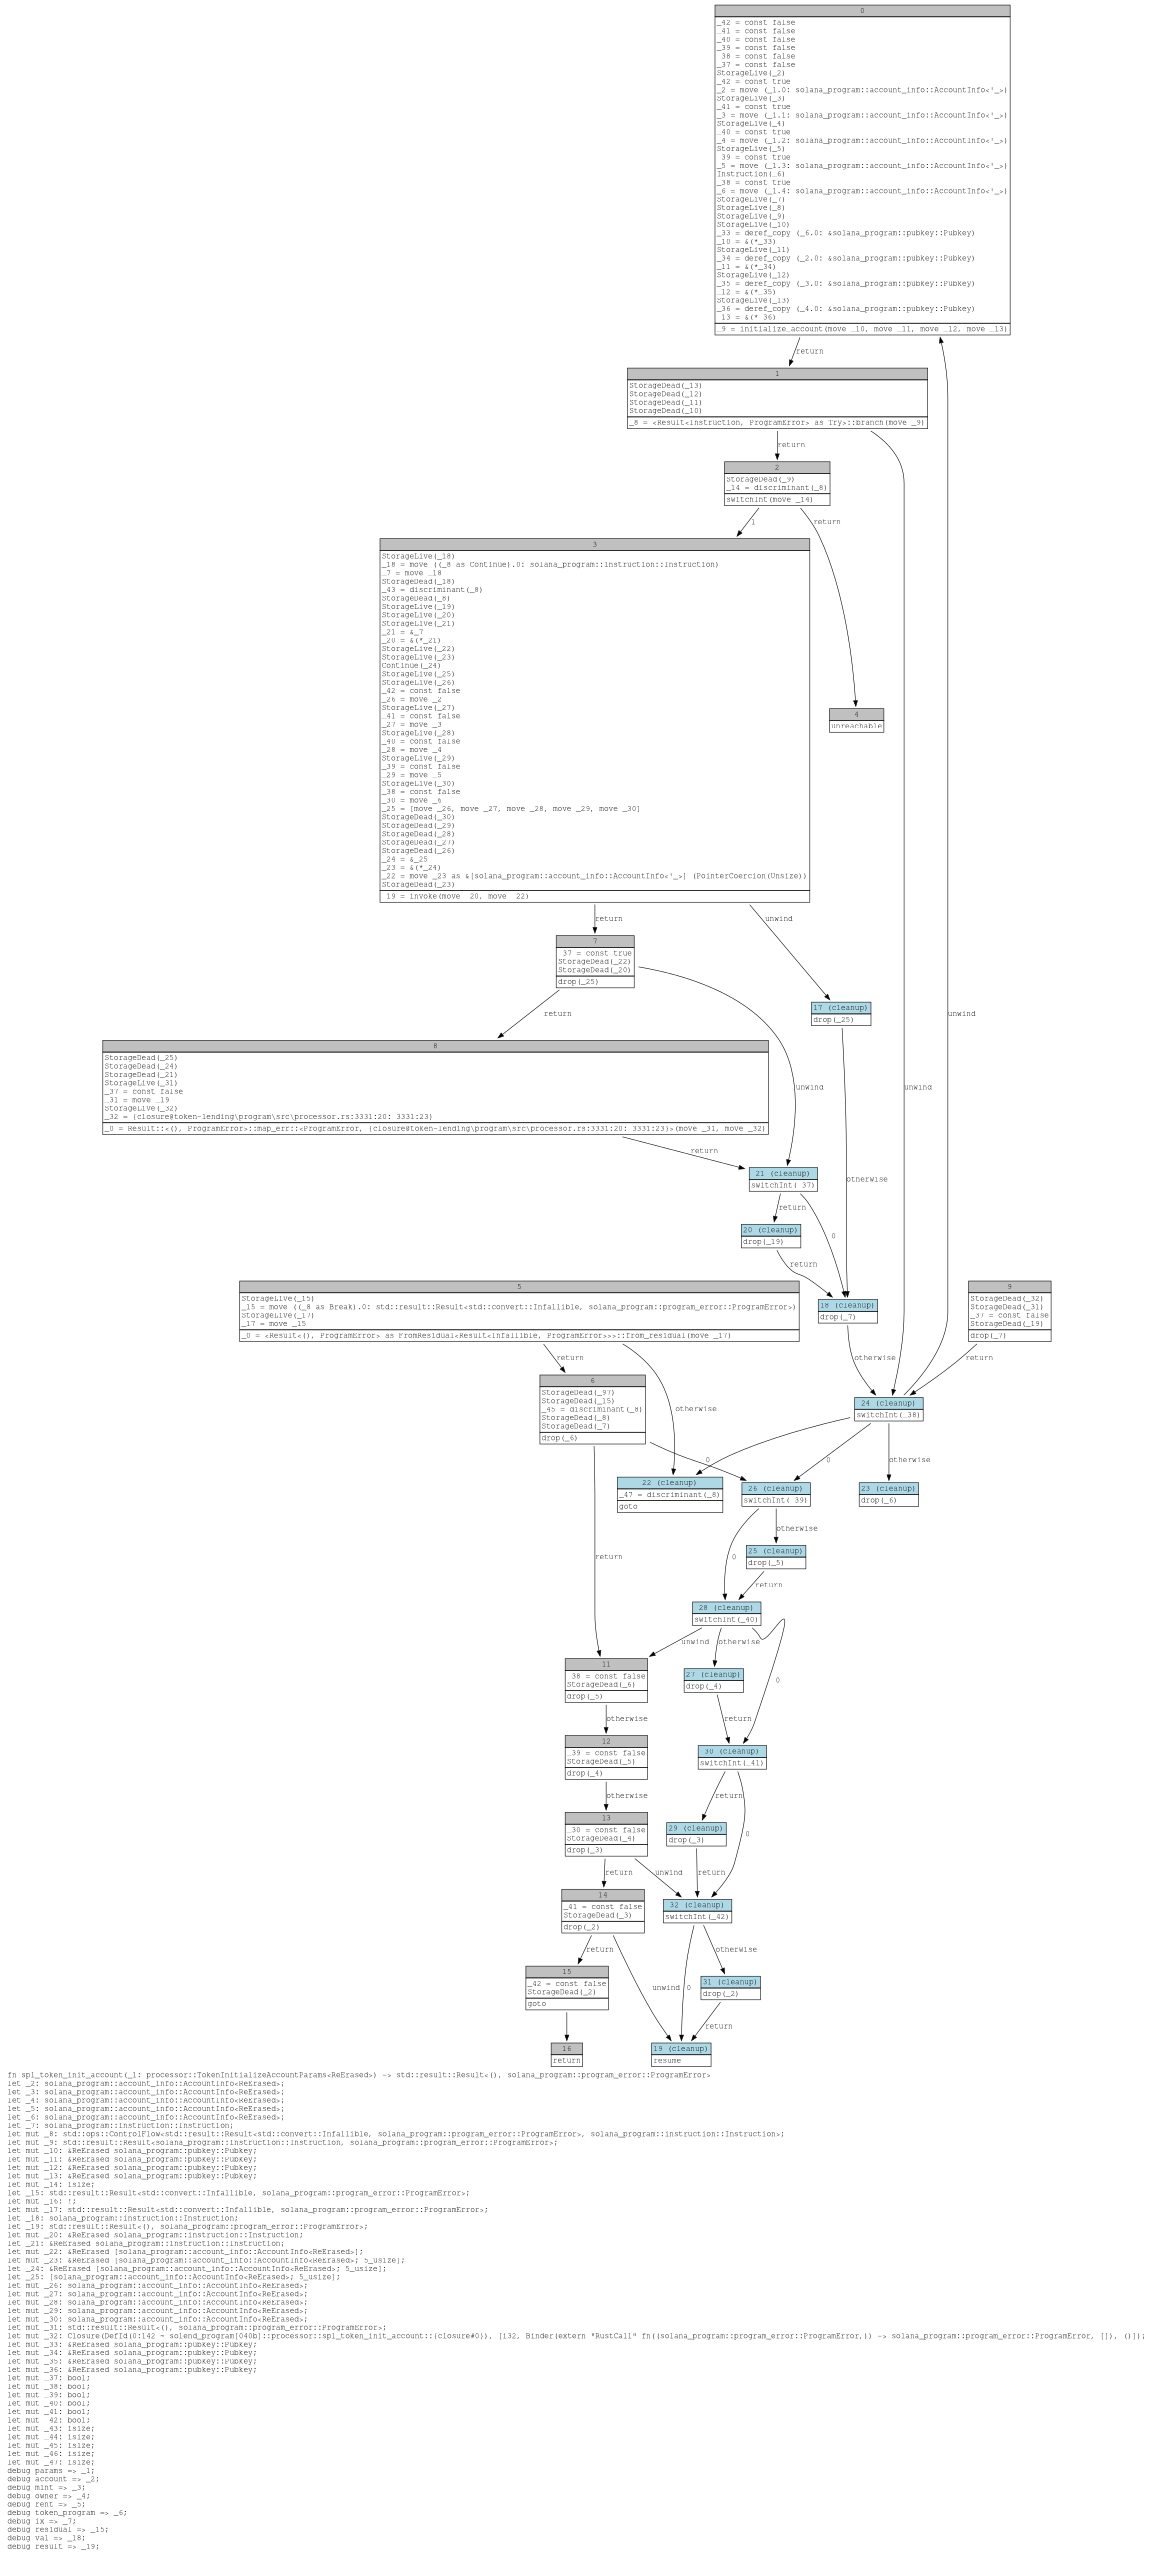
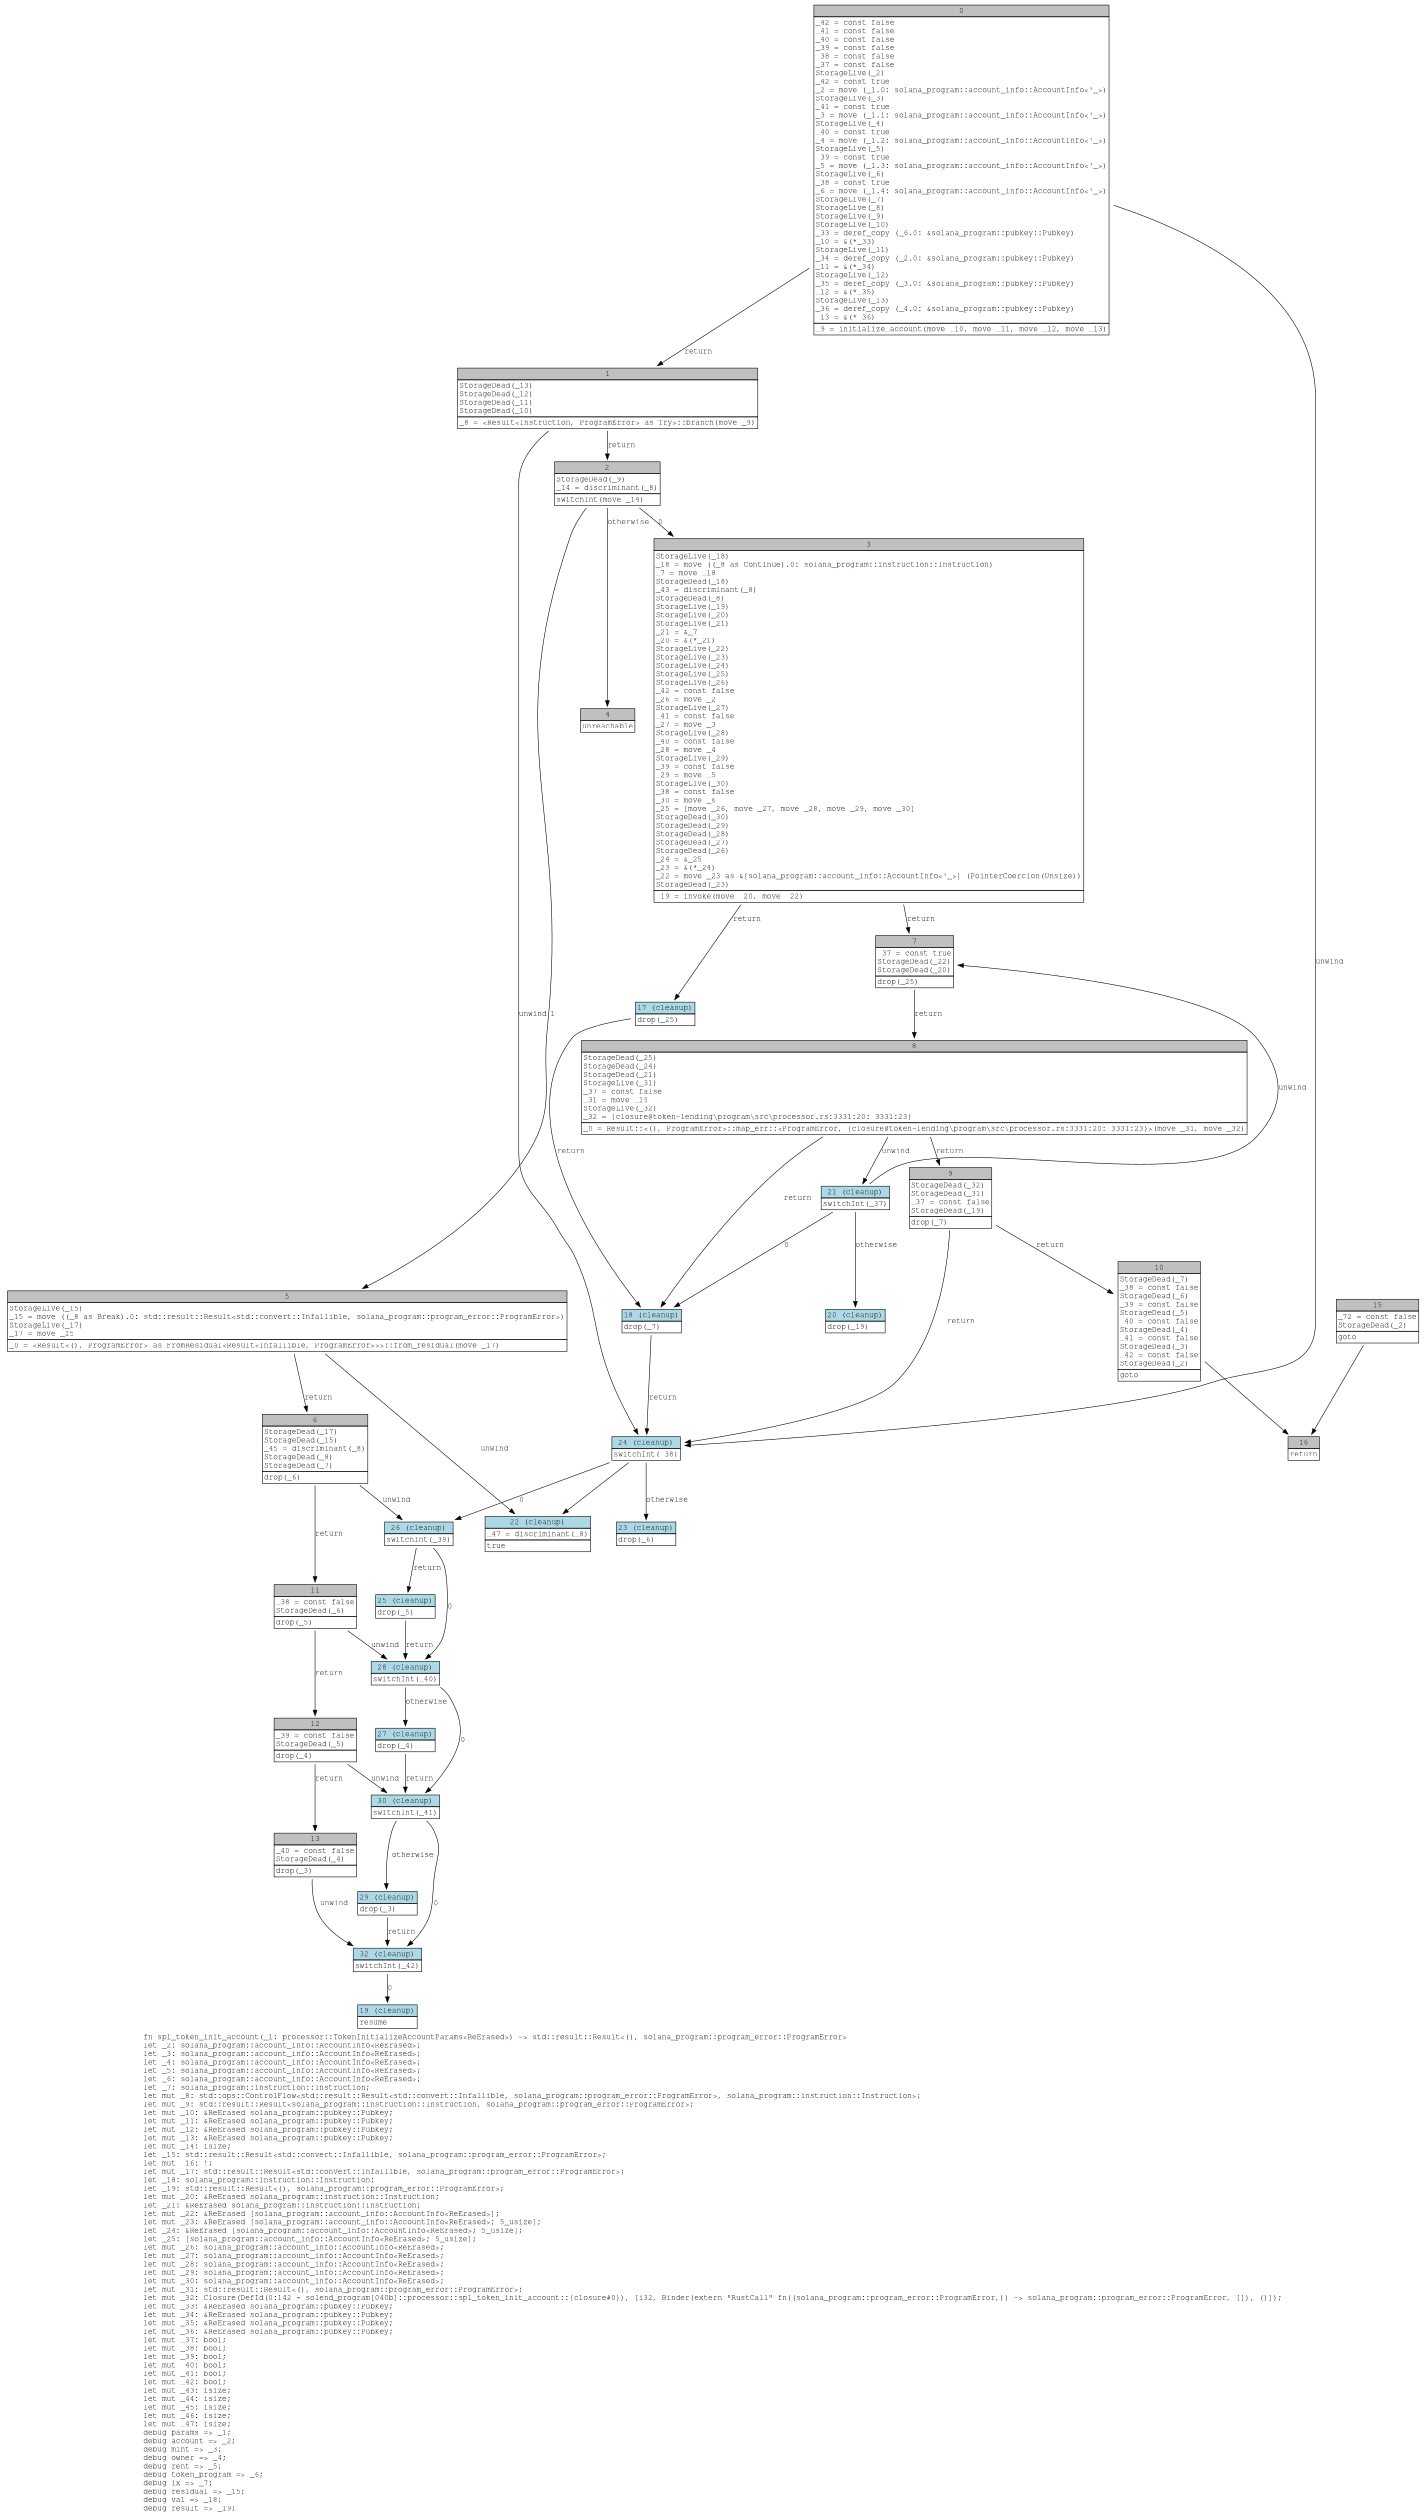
node "0": text "Instruction(_6)" -> "StorageLive(_6)"
edge "2" -> "3": label "1" -> "0"
edge "2" -> "4": label "return" -> "otherwise"
node "3": text "Continue(_24)" -> "StorageLive(_24)"
edge "24 (cleanup)" -> "0": reversed
edge "3" -> "17 (cleanup)": label "unwind" -> "return"
edge "2" -> "5": added, label "1"
edge "7" -> "21 (cleanup)": reversed
edge "8" -> "9": added, label "return"
edge "8" -> "21 (cleanup)": label "return" -> "unwind"
edge "17 (cleanup)" -> "18 (cleanup)": label "otherwise" -> "return"
edge "21 (cleanup)" -> "20 (cleanup)": label "return" -> "otherwise"
edge "20 (cleanup)" -> "18 (cleanup)": now "8" -> "18 (cleanup)"
node "10": added
edge "18 (cleanup)" -> "24 (cleanup)": label "otherwise" -> "return"
node "6": text "StorageDead(_97)" -> "StorageDead(_17)"
edge "5" -> "22 (cleanup)": label "otherwise" -> "unwind"
edge "6" -> "26 (cleanup)": label "0" -> "unwind"
node "22 (cleanup)": text "goto" -> "true"
edge "26 (cleanup)" -> "25 (cleanup)": label "otherwise" -> "return"
edge "28 (cleanup)" -> "11": reversed
edge "11" -> "12": label "otherwise" -> "return"
edge "12" -> "30 (cleanup)": added, label "unwind"
edge "12" -> "13": label "otherwise" -> "return"
edge "30 (cleanup)" -> "29 (cleanup)": label "return" -> "otherwise"
node "13": text "_30 = const false" -> "_40 = const false"
node "14": removed
node "15": text "_42 = const false" -> "_72 = const false"
node "31 (cleanup)": removed
